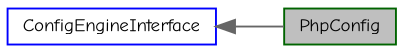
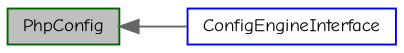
edge "PhpConfig" -> "ConfigEngineInterface": reversed
